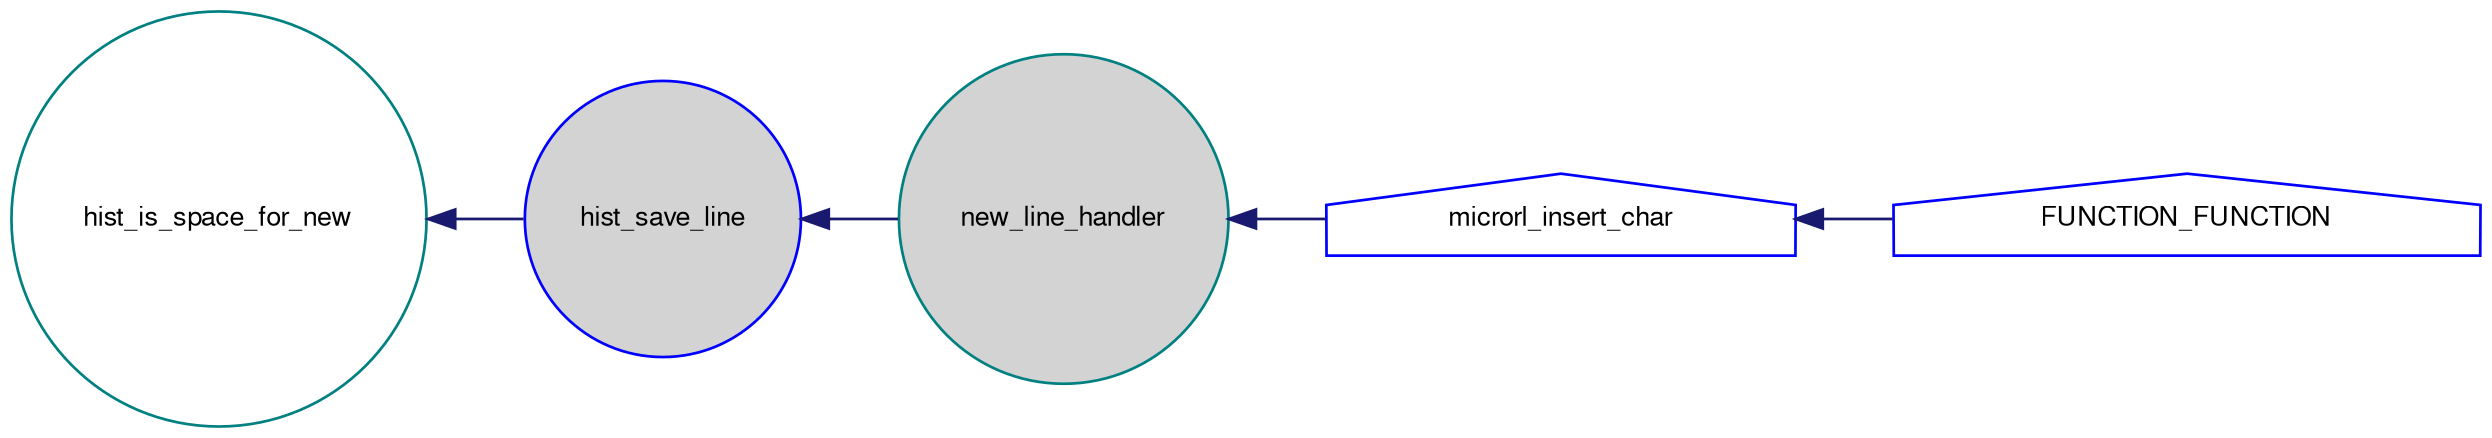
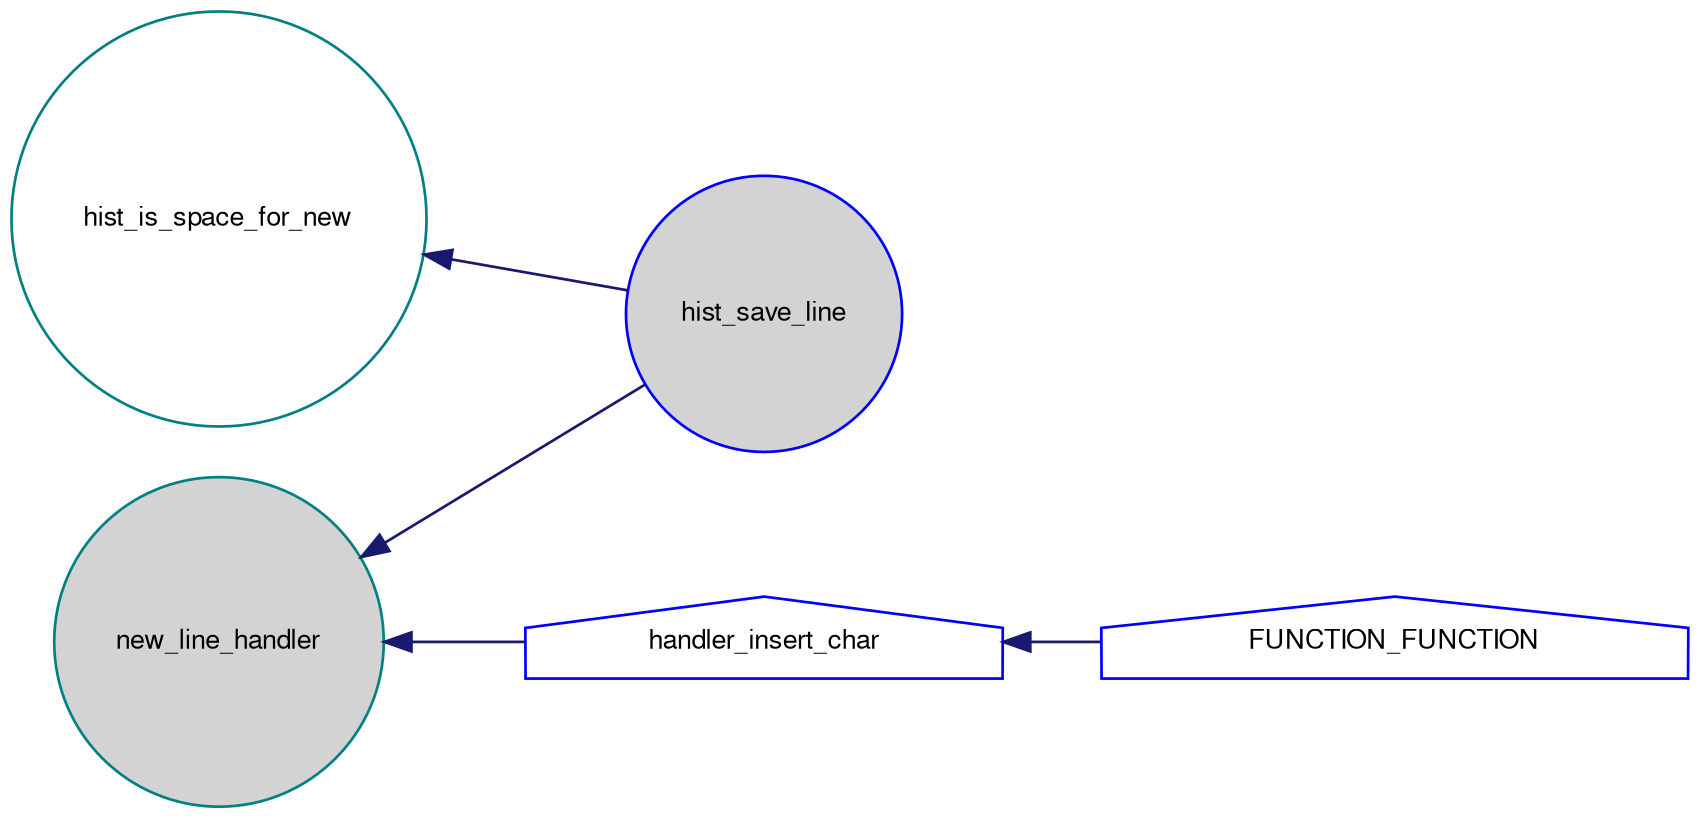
edge "new_line_handler" -> "hist_save_line": reversed
node "microrl_insert_char": label "microrl_insert_char" -> "handler_insert_char"
